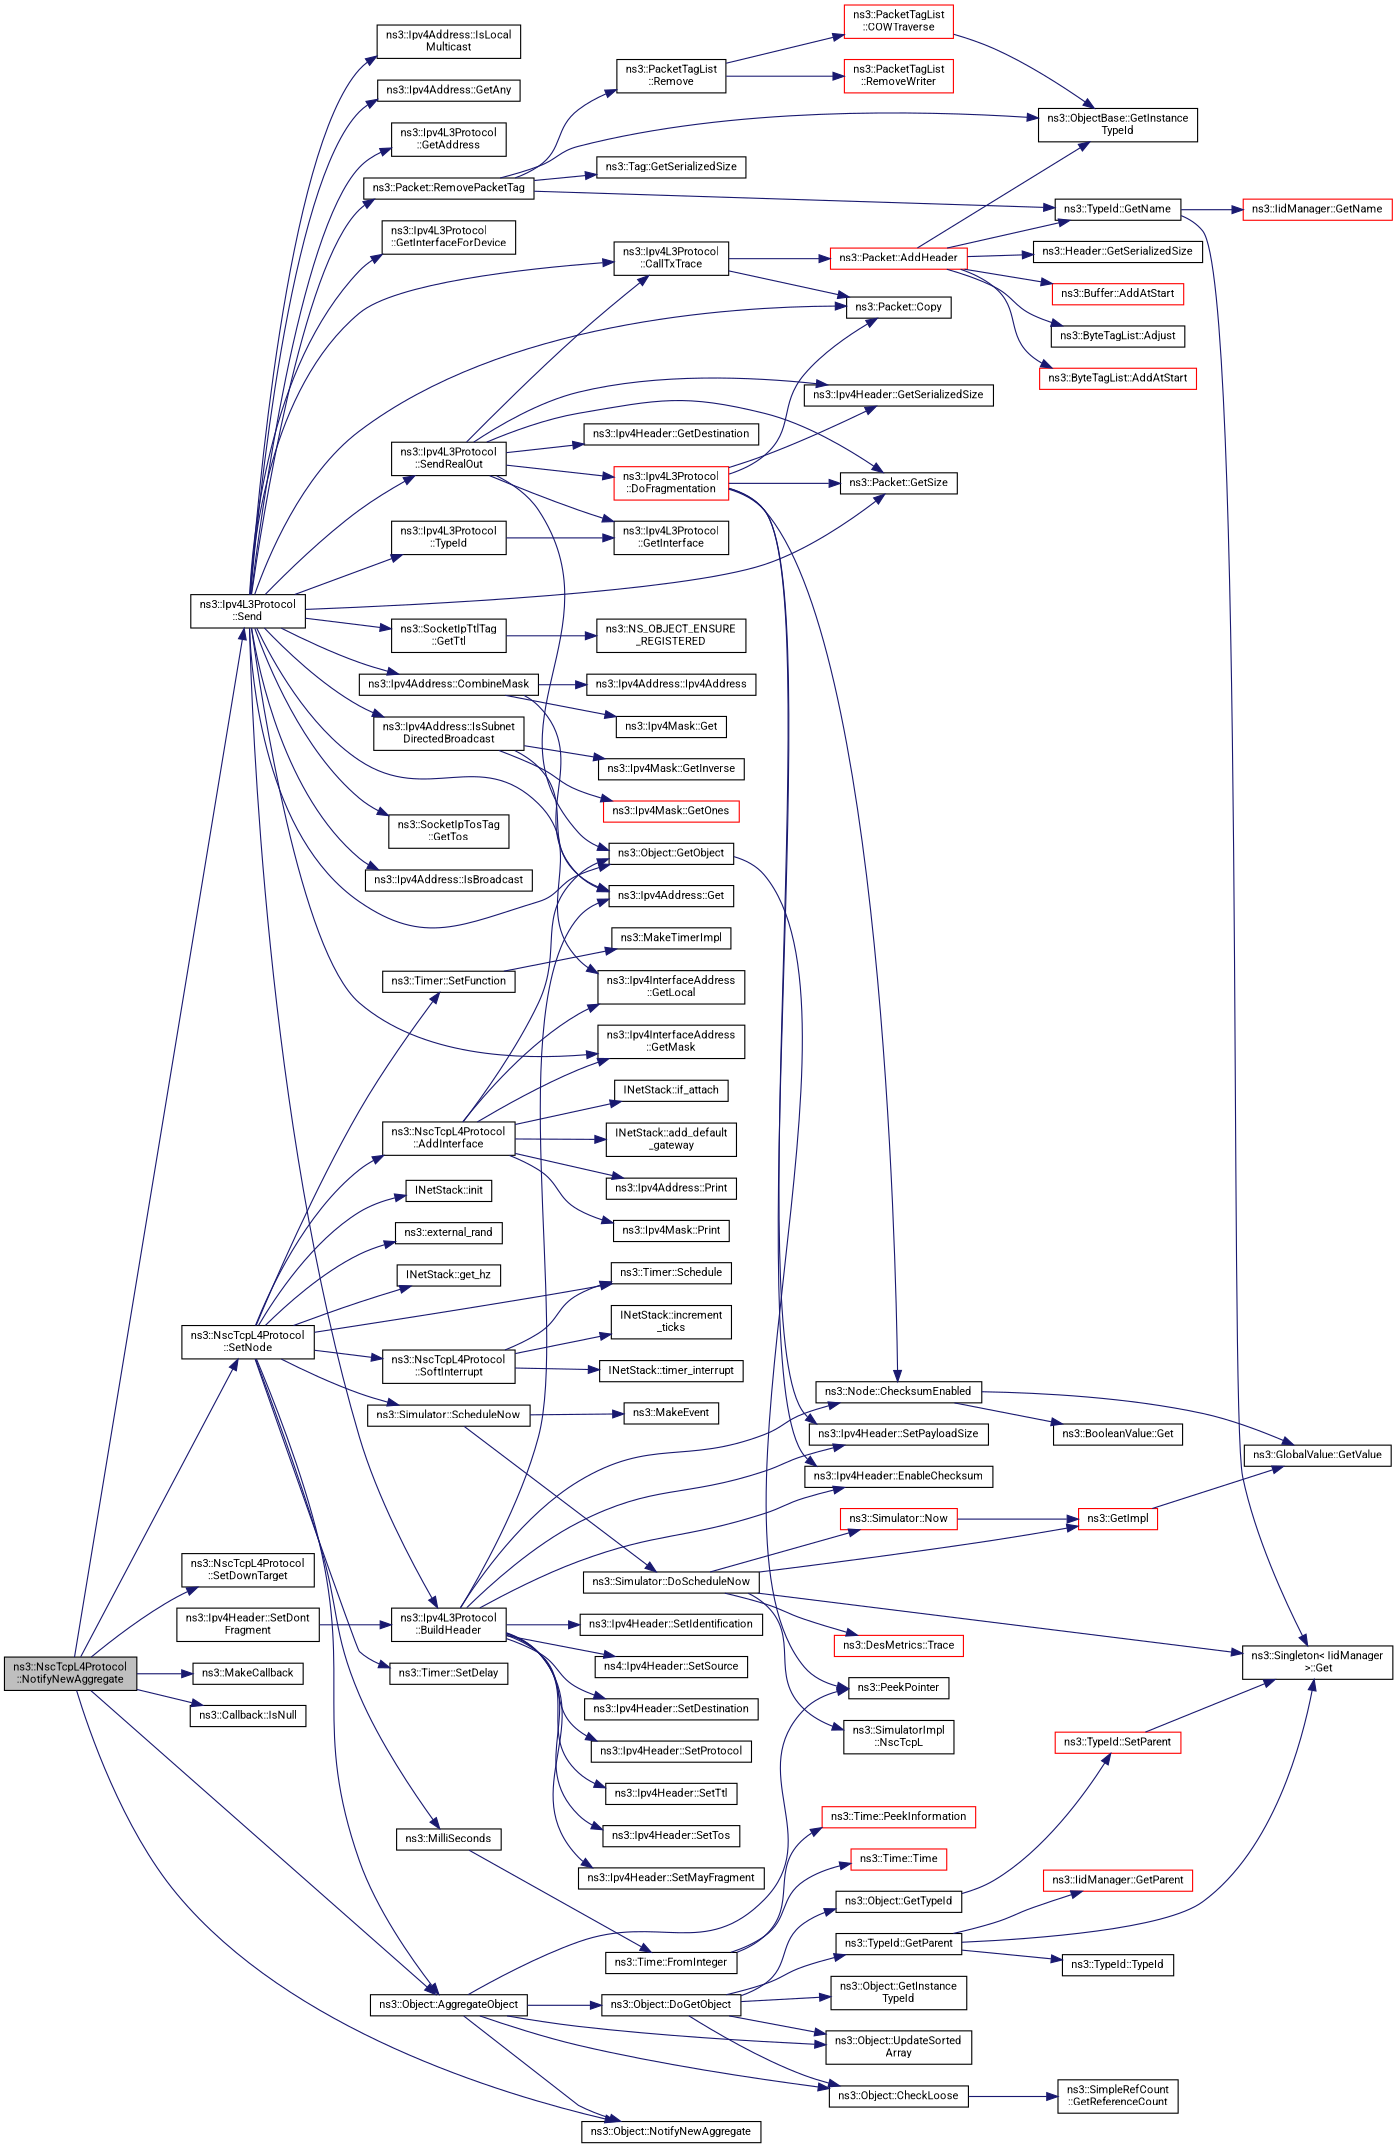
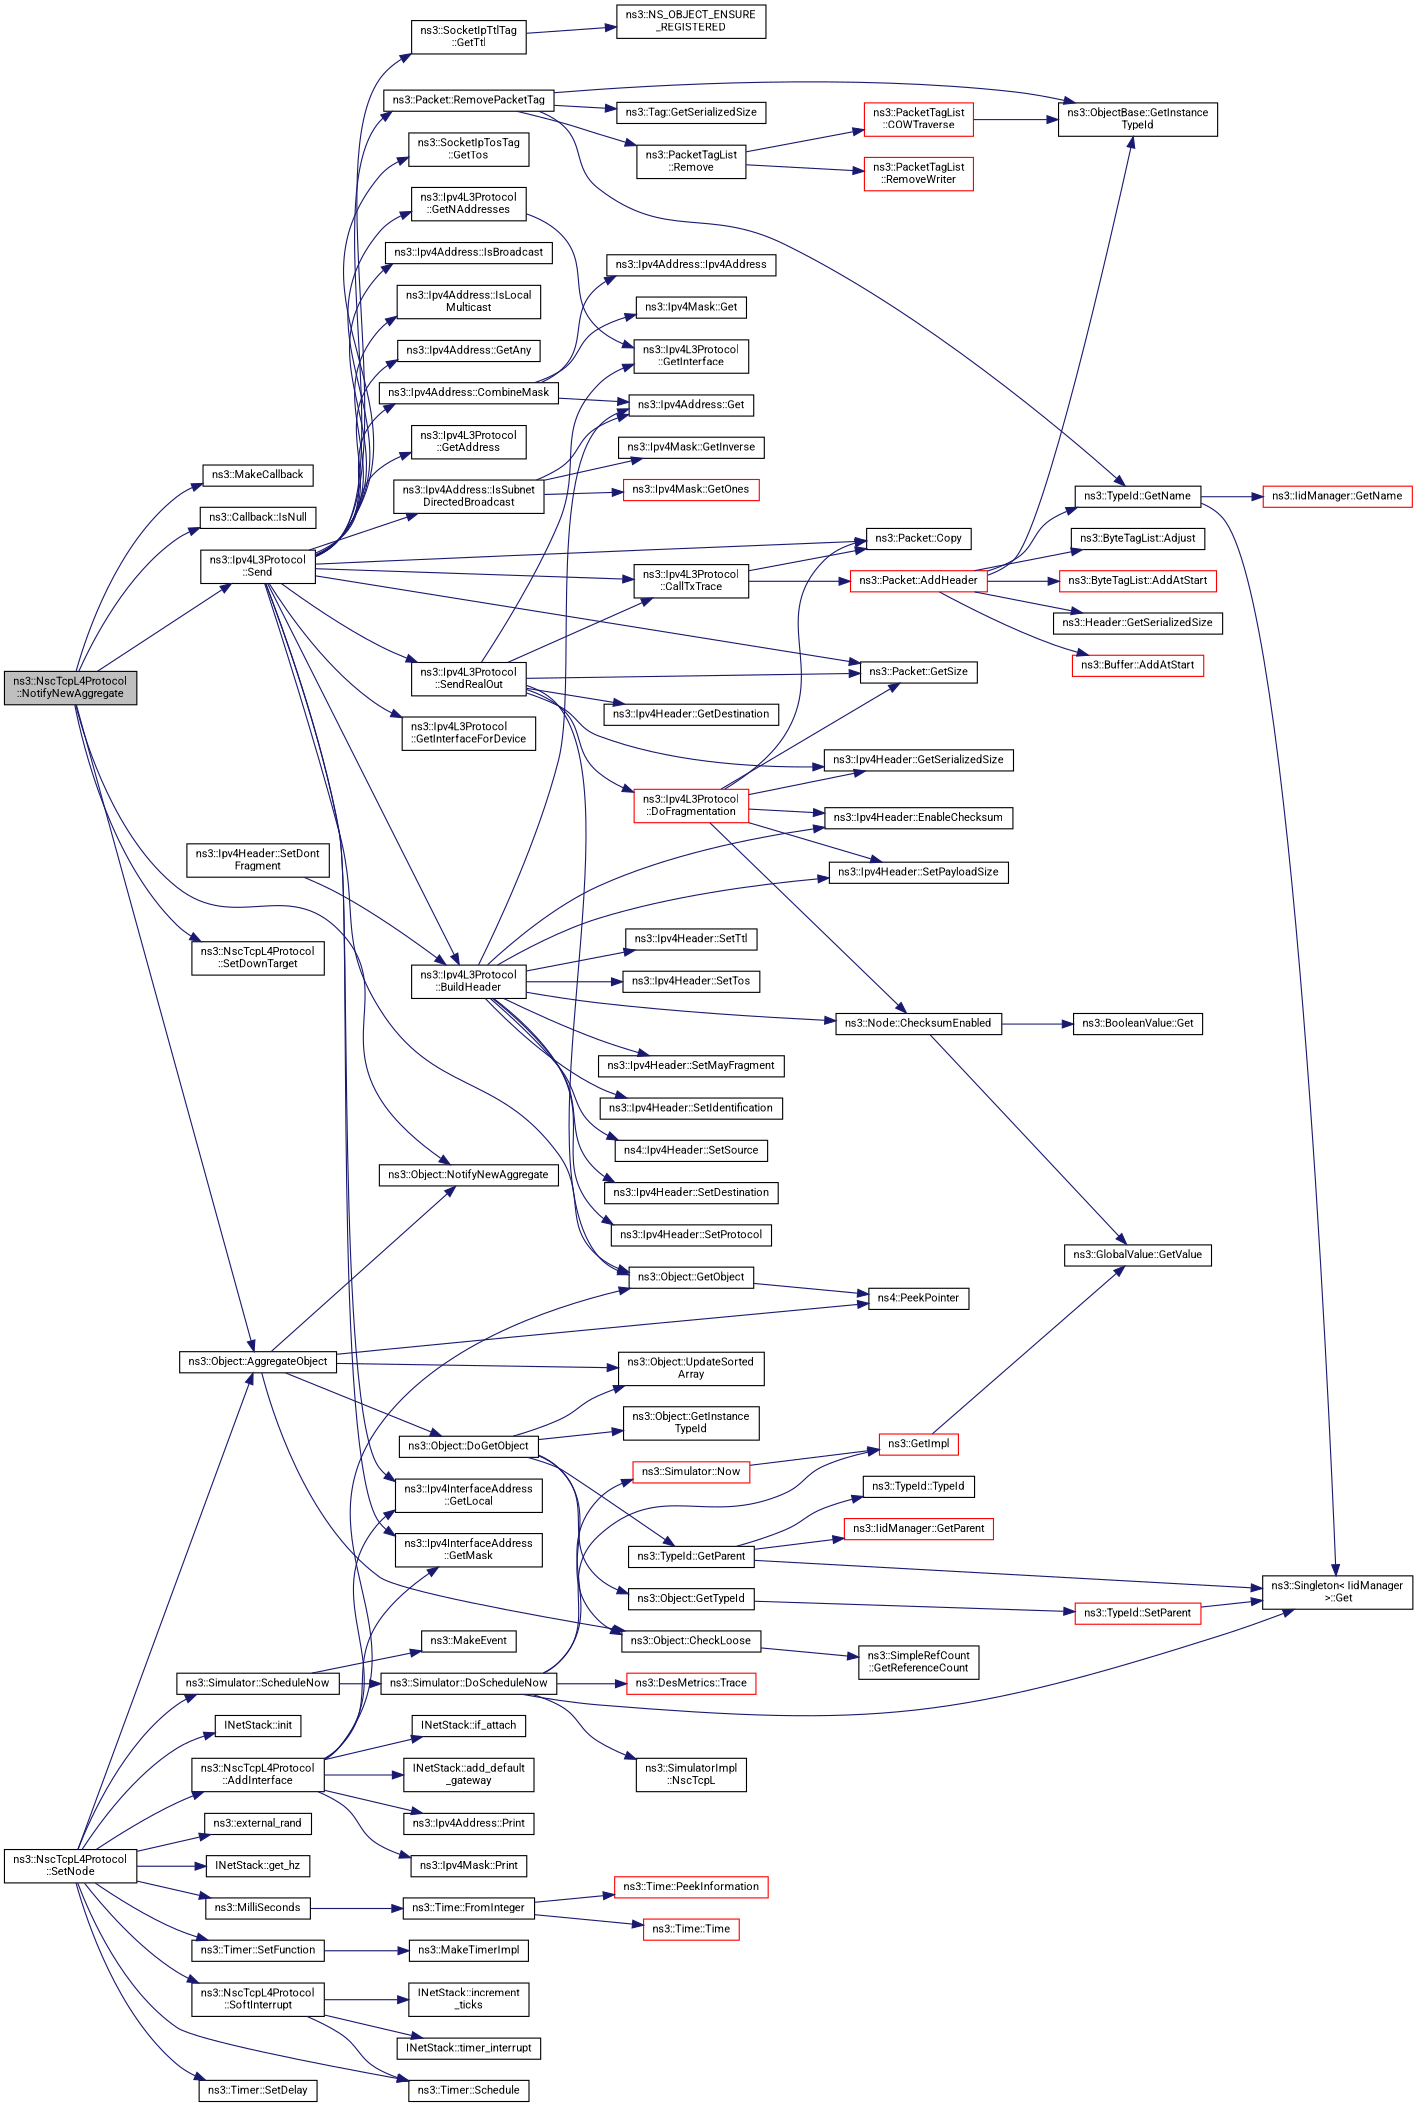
node "ns3::Ipv4L3Protocol ::TypeId": label "ns3::Ipv4L3Protocol ::TypeId" -> "ns3::Ipv4L3Protocol ::GetNAddresses"
edge "ns3::NscTcpL4Protocol ::NotifyNewAggregate" -> "ns3::NscTcpL4Protocol ::SetNode": removed
node "ns3::PeekPointer": label "ns3::PeekPointer" -> "ns4::PeekPointer"
